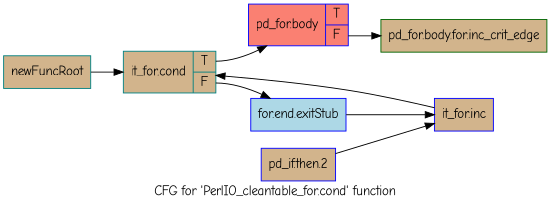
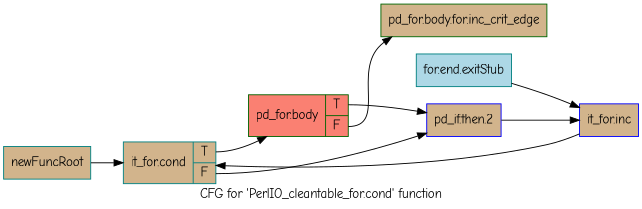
node "pd_for.body": color blue -> darkgreen
edge "it_for.cond" -> "for.end.exitStub": now "it_for.cond" -> "pd_if.then.2"
edge "pd_for.body" -> "pd_if.then.2": added
node "for.end.exitStub": color blue -> teal
